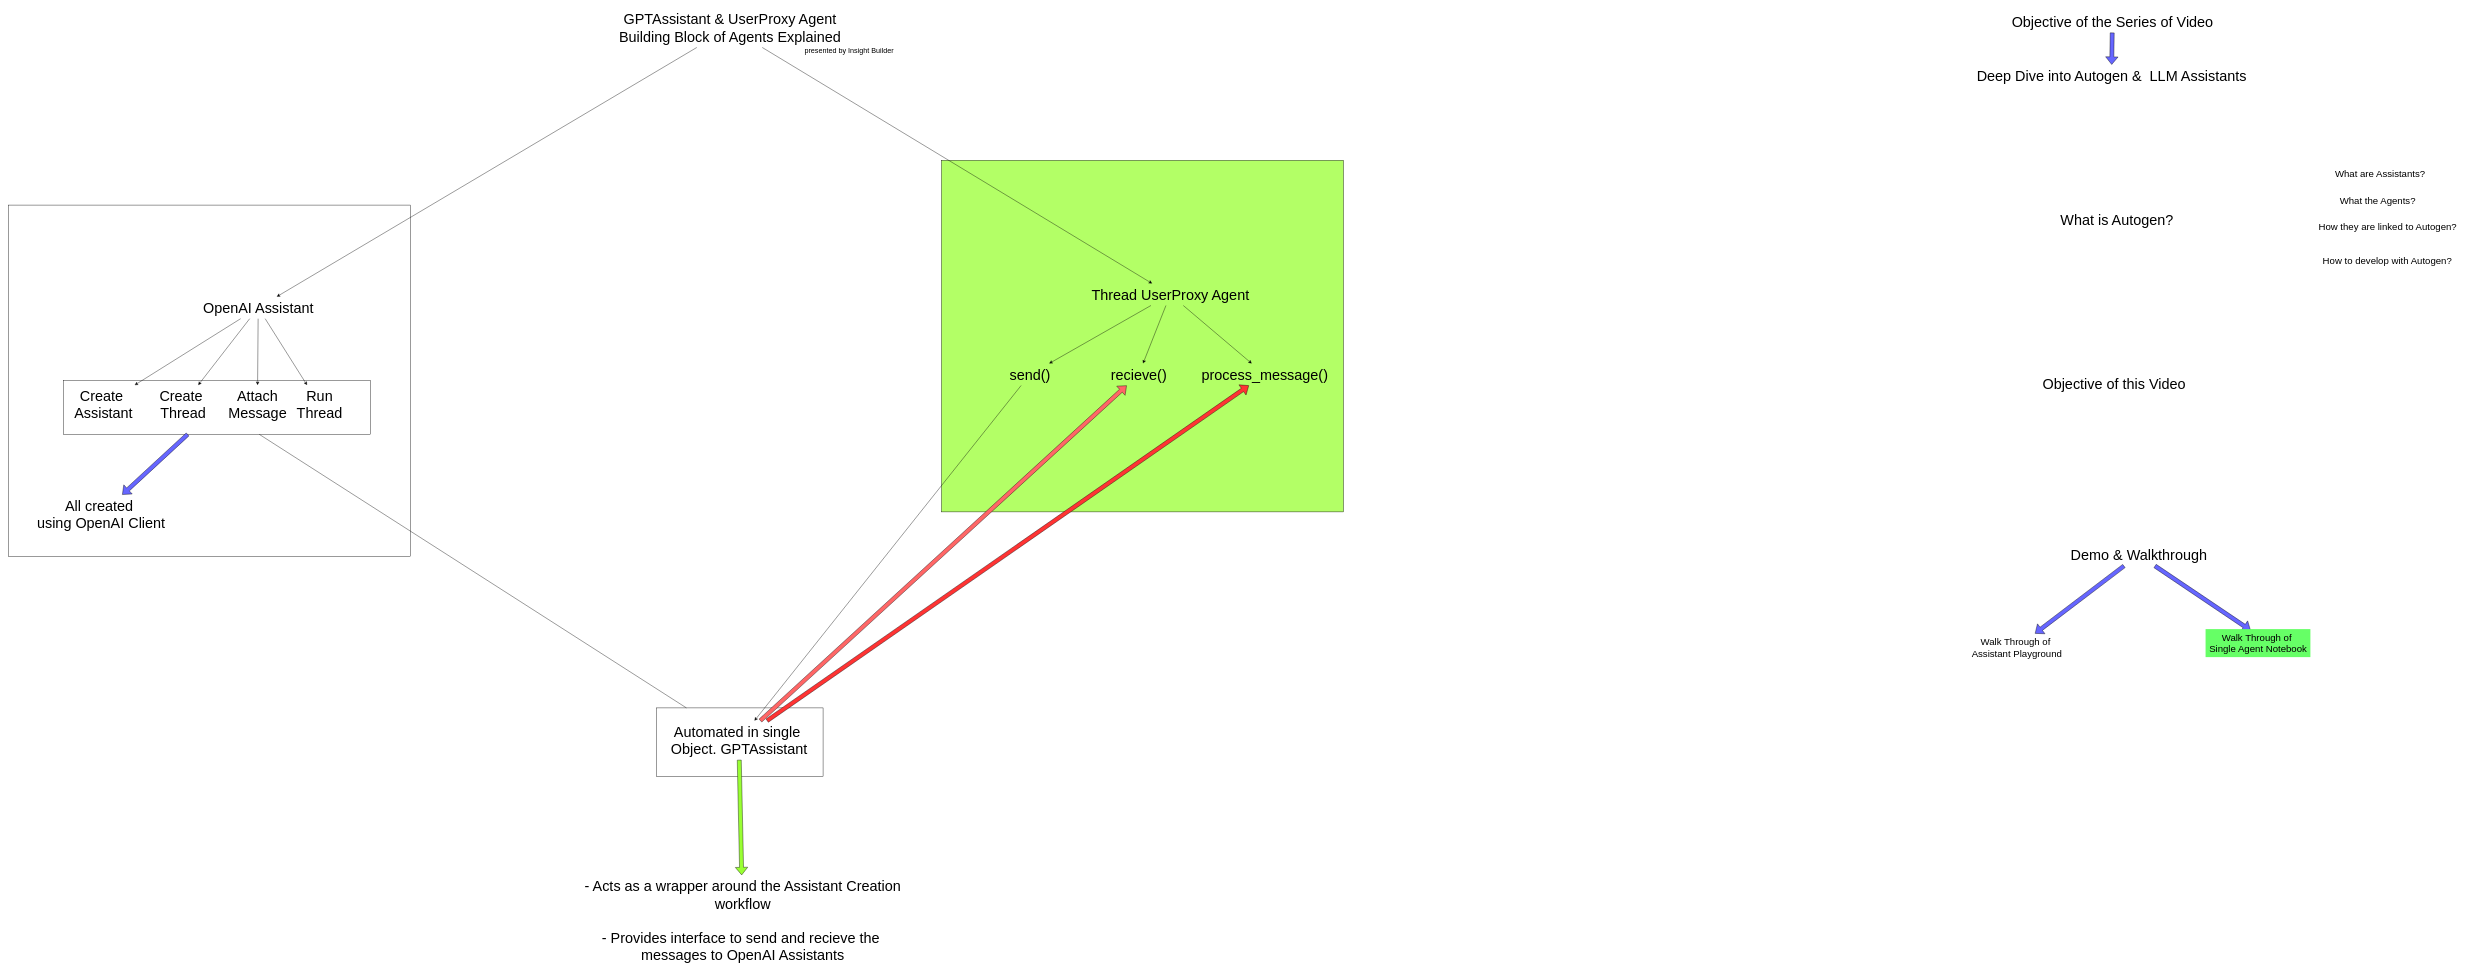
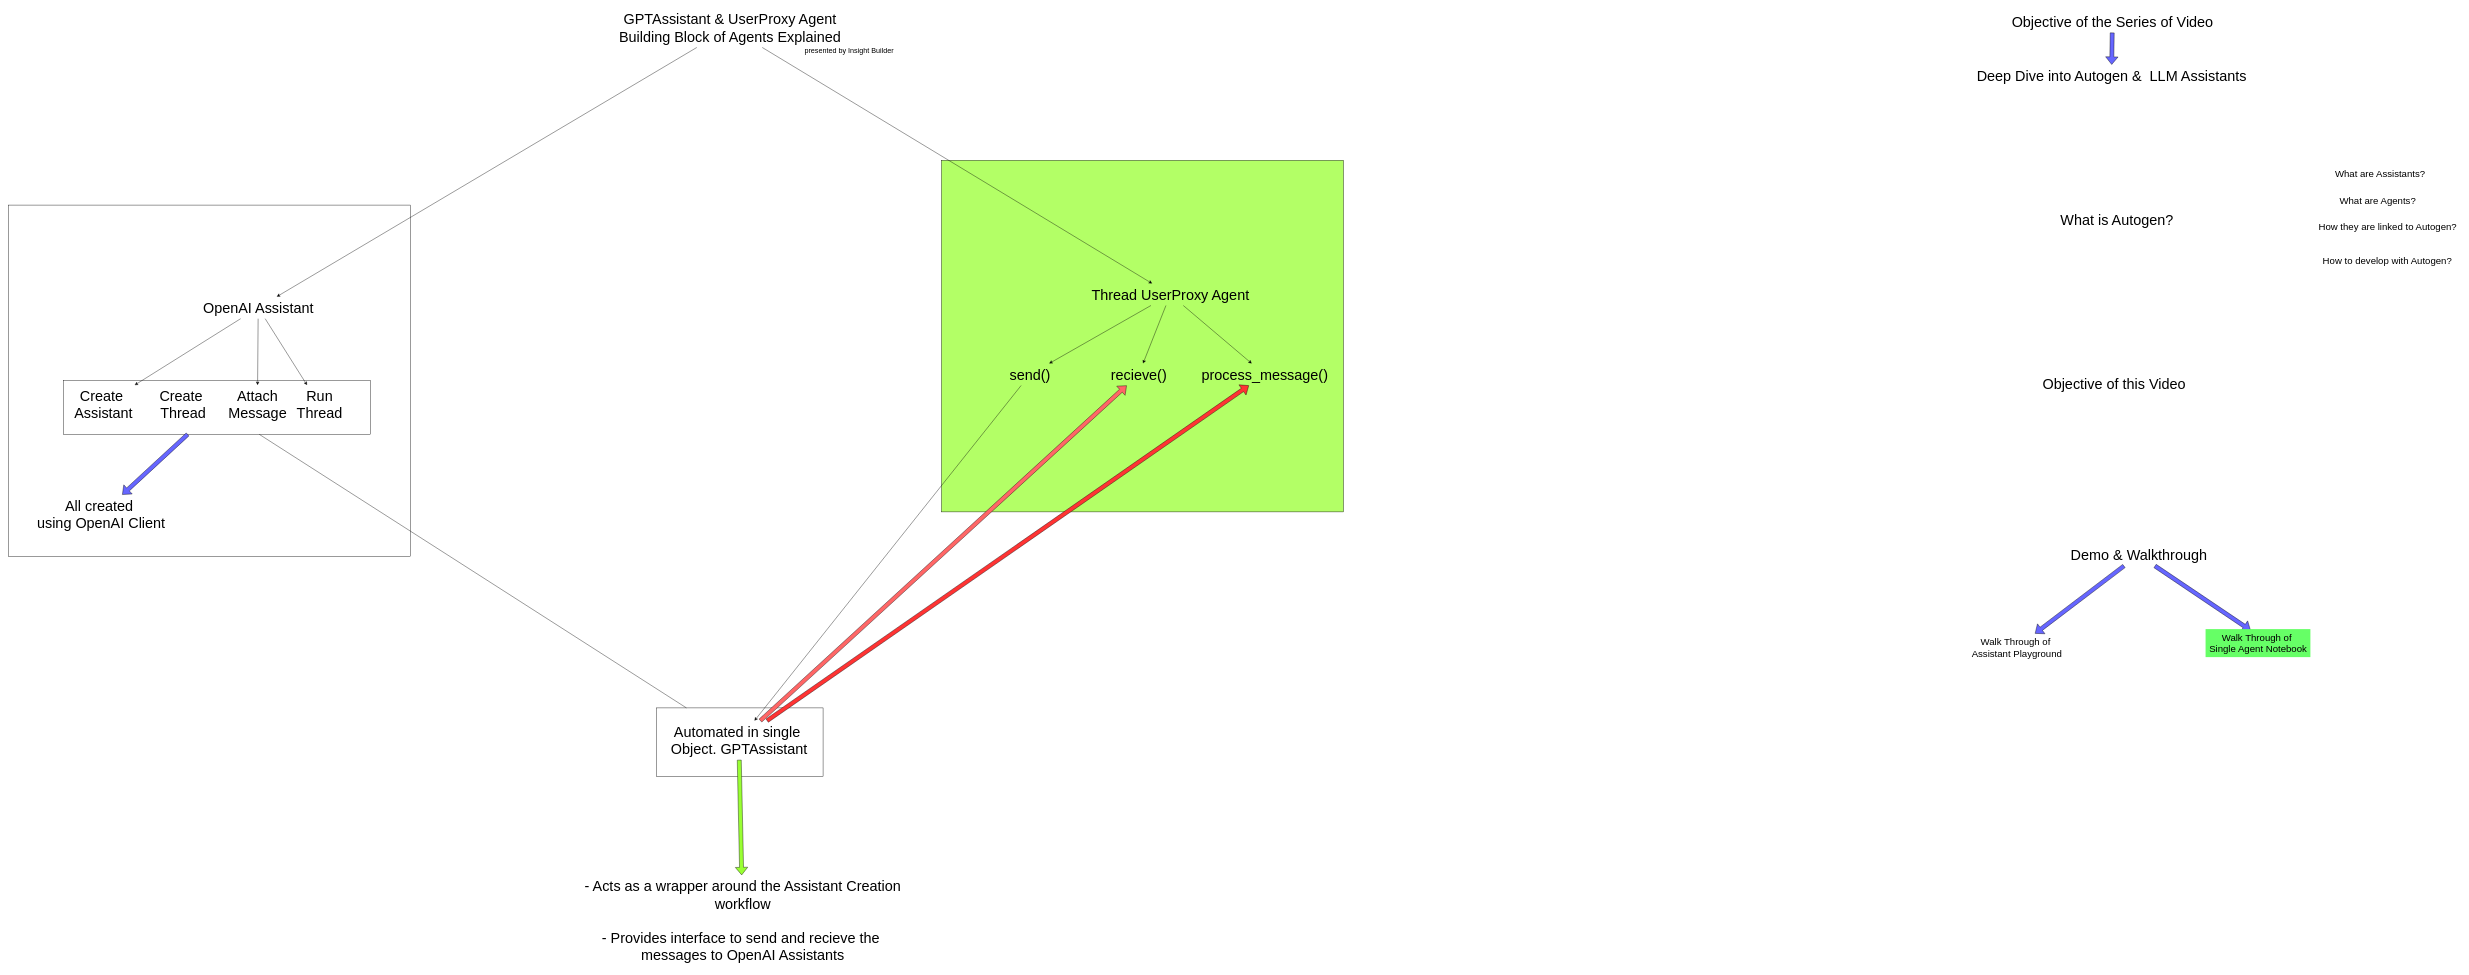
node "What the Agents?": label "What the Agents?" -> "What are Agents?"
edge "OpenAI Assistant" -> "Create Thread": removed
